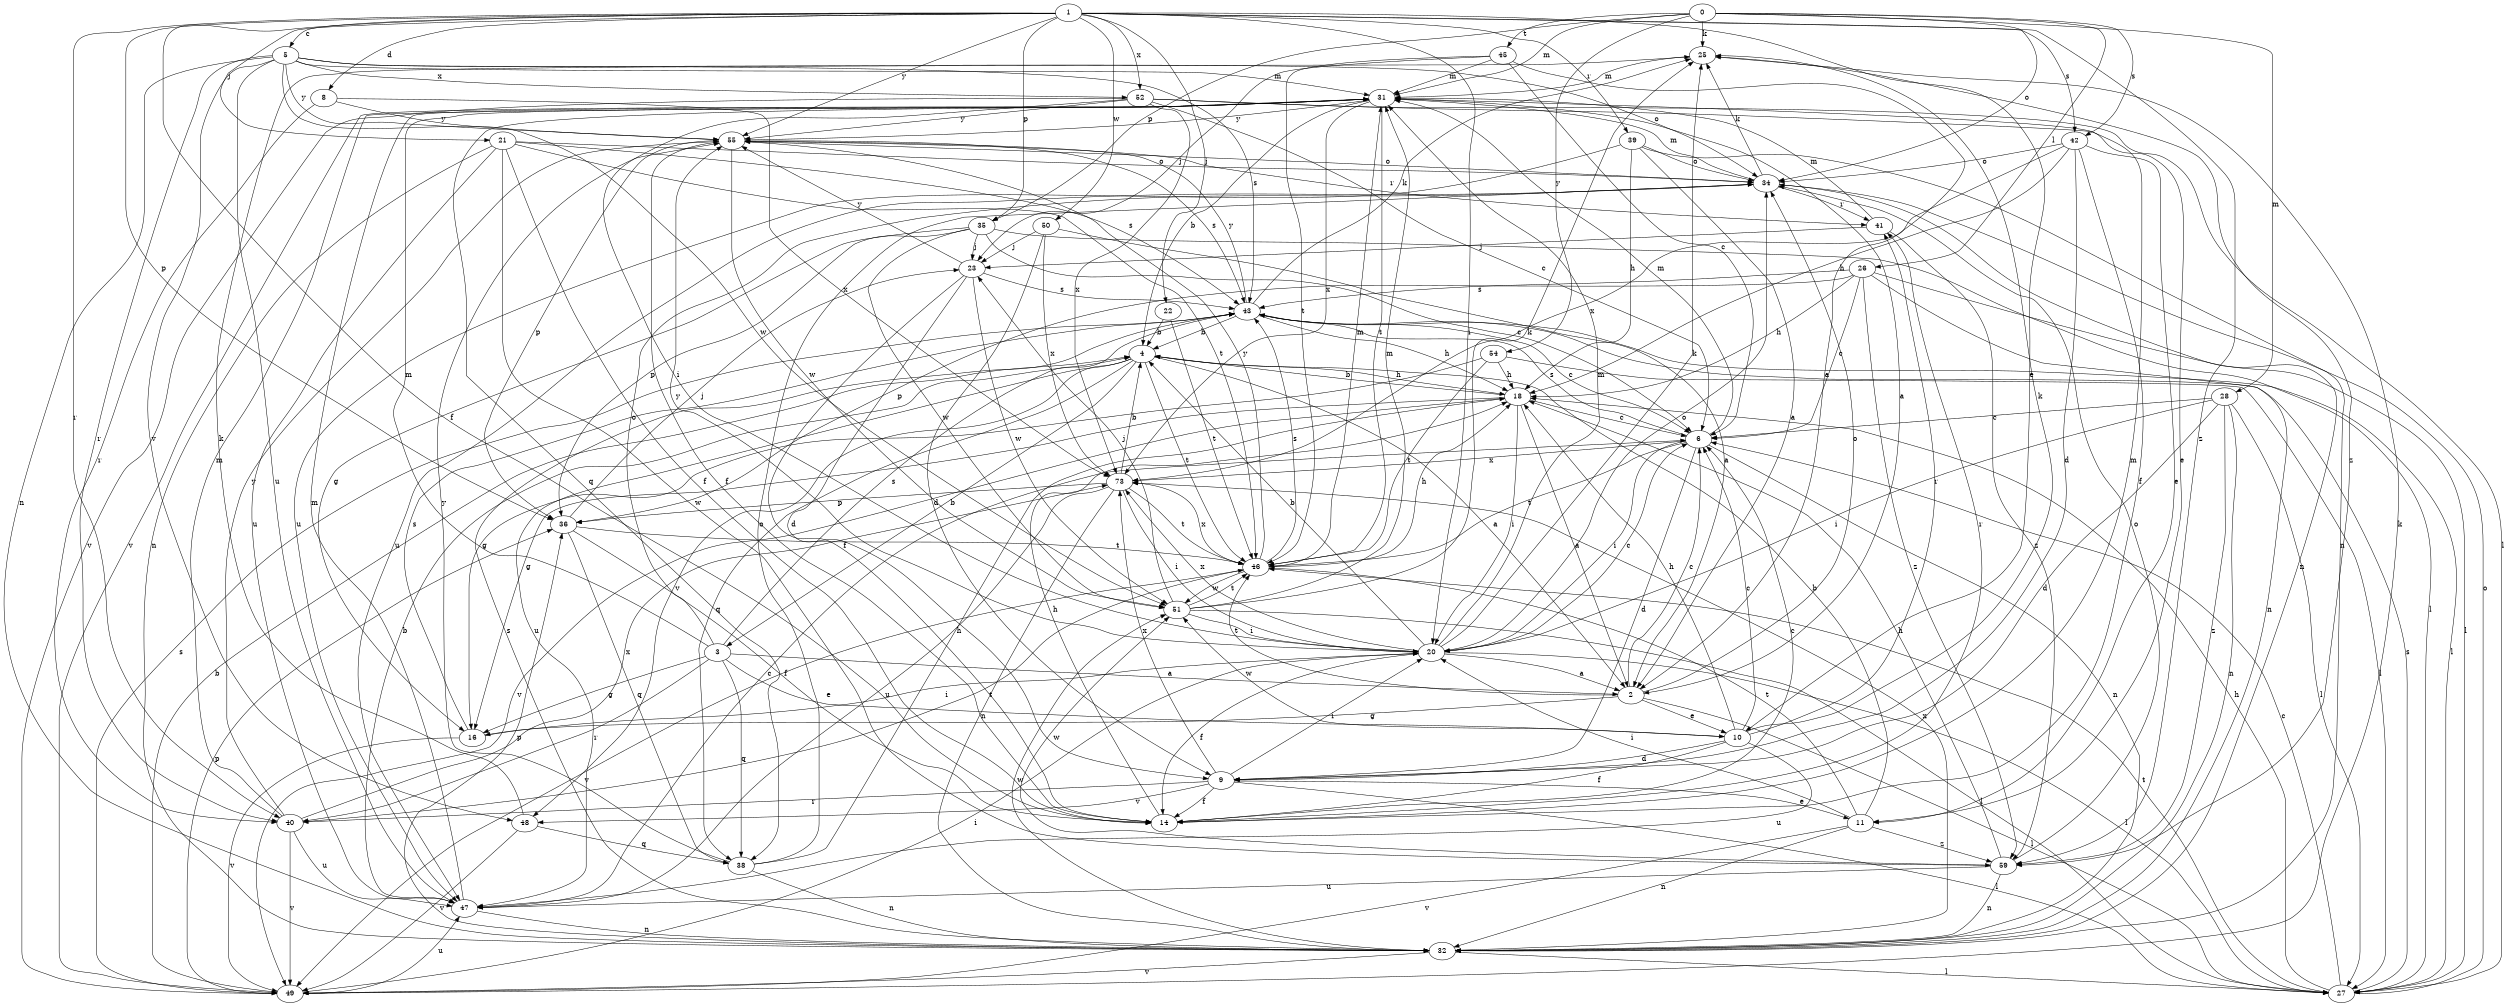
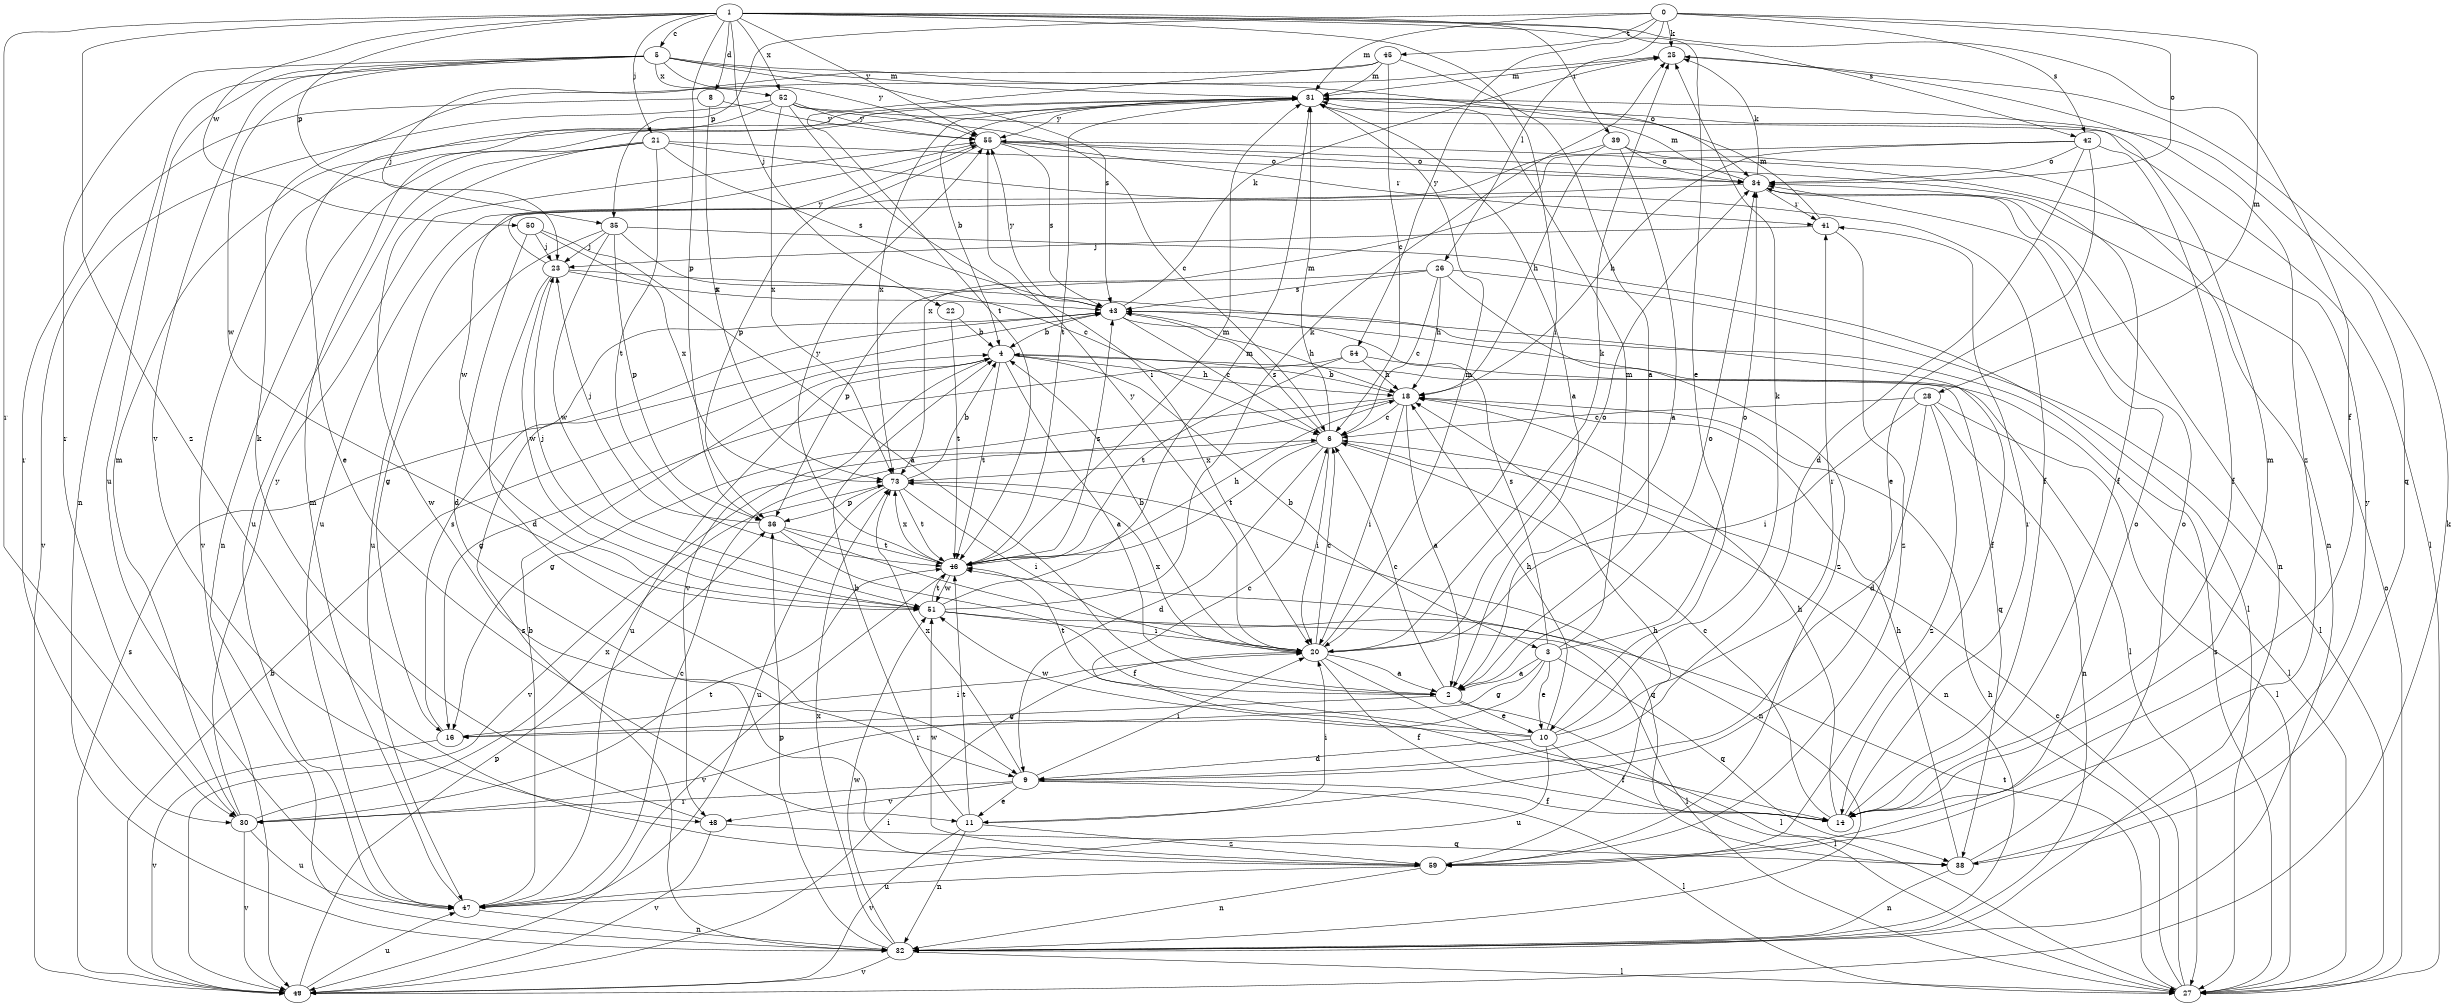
edge "26" -> "32": removed, label "n"
node "40": label "40" -> "30"
